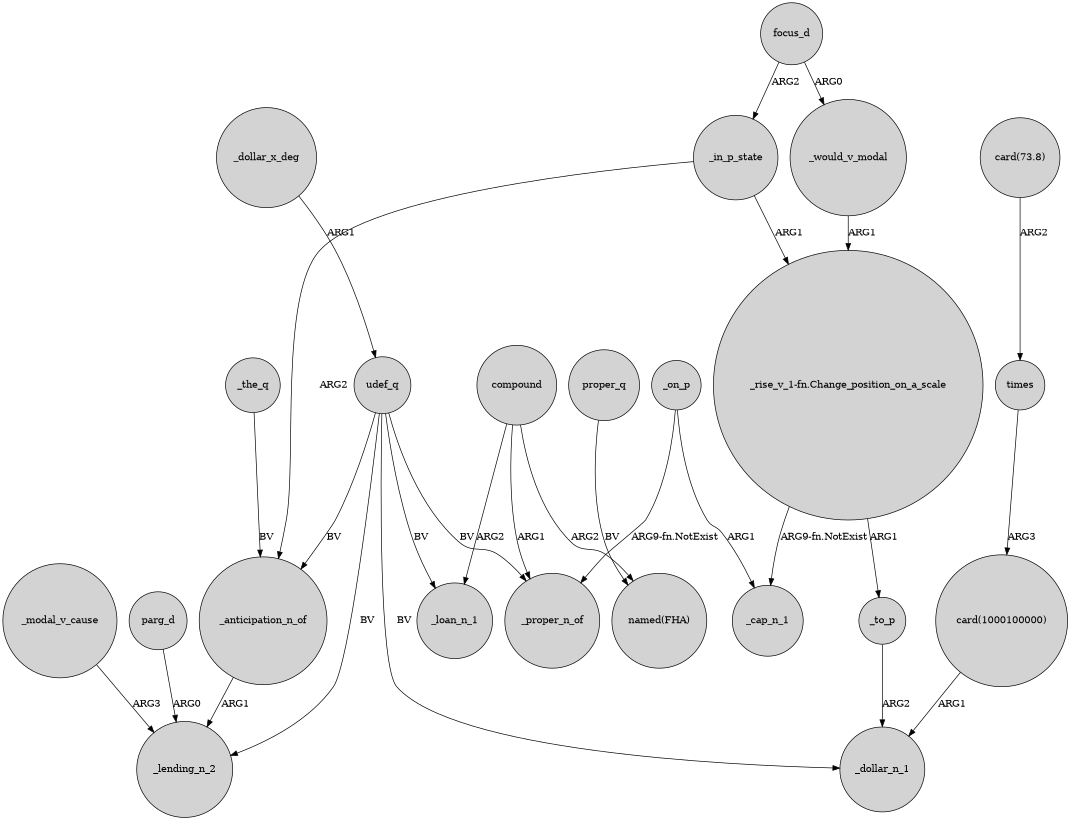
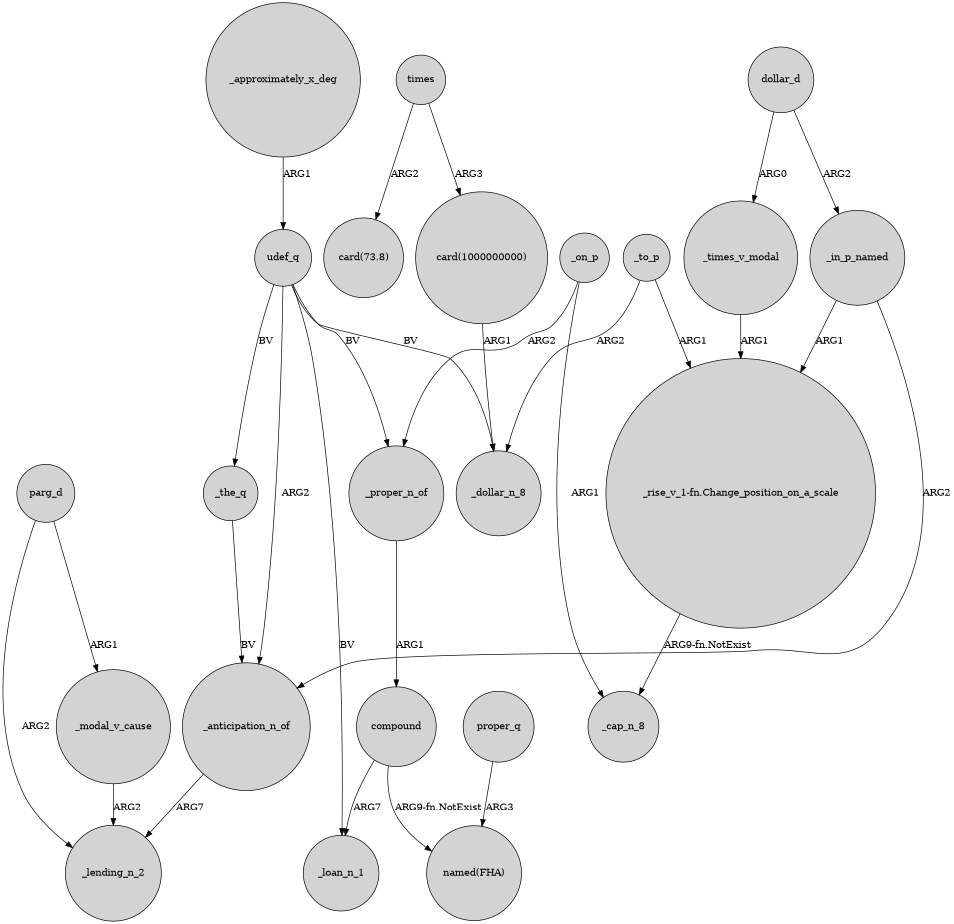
node "focus_d": label "focus_d" -> "dollar_d"
node "_dollar_x_deg": label "_dollar_x_deg" -> "_approximately_x_deg"
node "_in_p_state": label "_in_p_state" -> "_in_p_named"
node "_would_v_modal": label "_would_v_modal" -> "_times_v_modal"
edge "card(73.8)" -> "times": reversed
edge "compound" -> "_proper_n_of": reversed
edge "udef_q" -> "_anticipation_n_of": label "BV" -> "ARG2"
edge "compound" -> "_loan_n_1": label "ARG2" -> "ARG7"
edge "compound" -> "named(FHA)": label "ARG2" -> "ARG9-fn.NotExist"
edge "proper_q" -> "named(FHA)": label "BV" -> "ARG3"
edge "_on_p" -> "_proper_n_of": label "ARG9-fn.NotExist" -> "ARG2"
edge "_rise_v_1-fn.Change_position_on_a_scale" -> "_to_p": reversed
edge "parg_d" -> "_modal_v_cause": added, label "ARG1"
edge "udef_q" -> "_lending_n_2": now "udef_q" -> "_the_q"
node "_cap_n_1": label "_cap_n_1" -> "_cap_n_8"
node "card(1000100000)": label "card(1000100000)" -> "card(1000000000)"
edge "_modal_v_cause" -> "_lending_n_2": label "ARG3" -> "ARG2"
edge "parg_d" -> "_lending_n_2": label "ARG0" -> "ARG2"
edge "_anticipation_n_of" -> "_lending_n_2": label "ARG1" -> "ARG7"
node "_dollar_n_1": label "_dollar_n_1" -> "_dollar_n_8"
